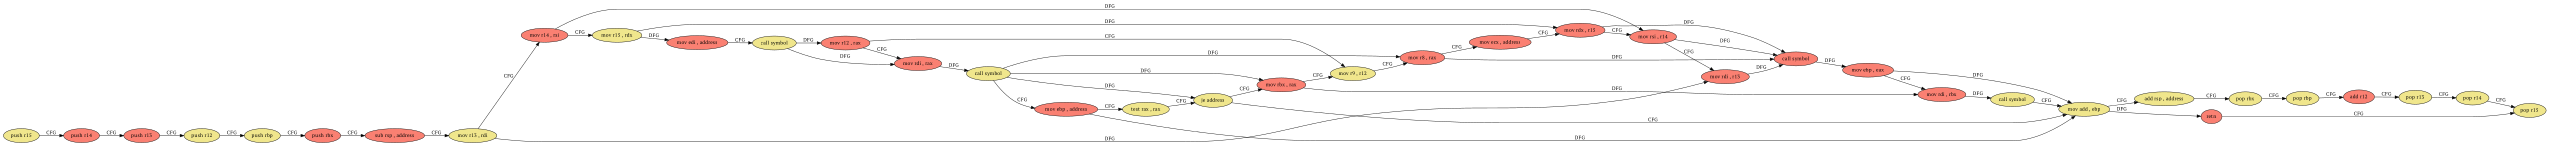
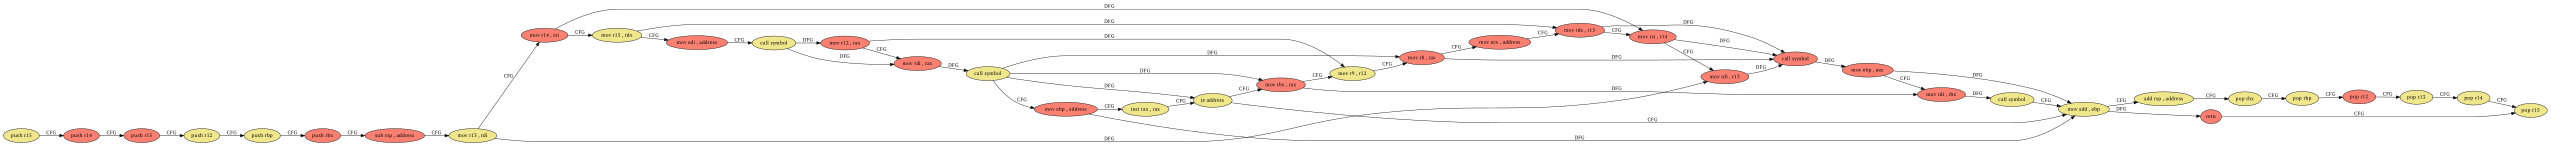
edge "mov r15 , rdx" -> "mov edi , address": label "DFG" -> "CFG"
edge "mov r12 , rax" -> "mov r9 , r12": label "CFG" -> "DFG"
node "add r12": label "add r12" -> "pop r12"
